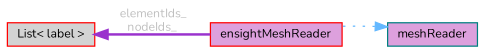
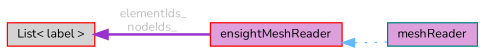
edge "ensightMeshReader" -> "meshReader": reversed
